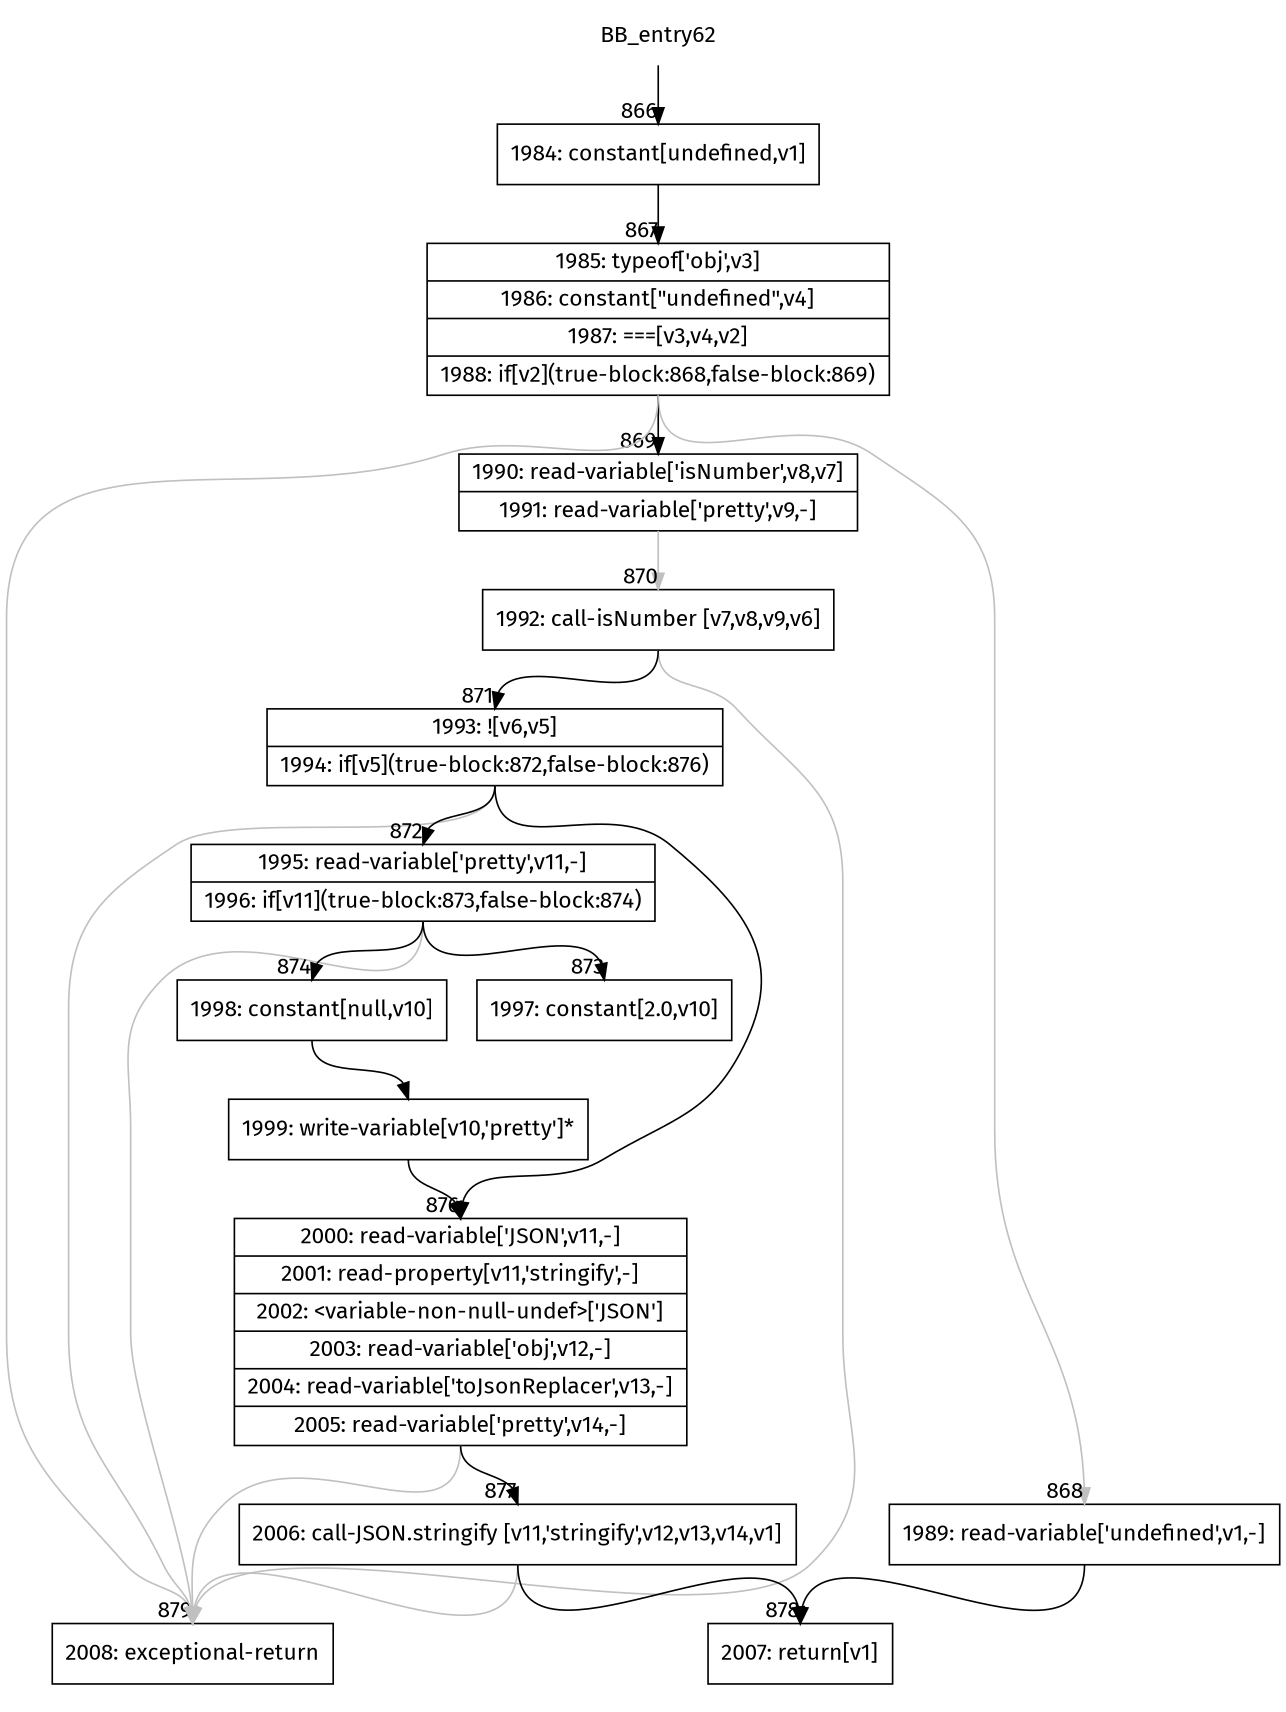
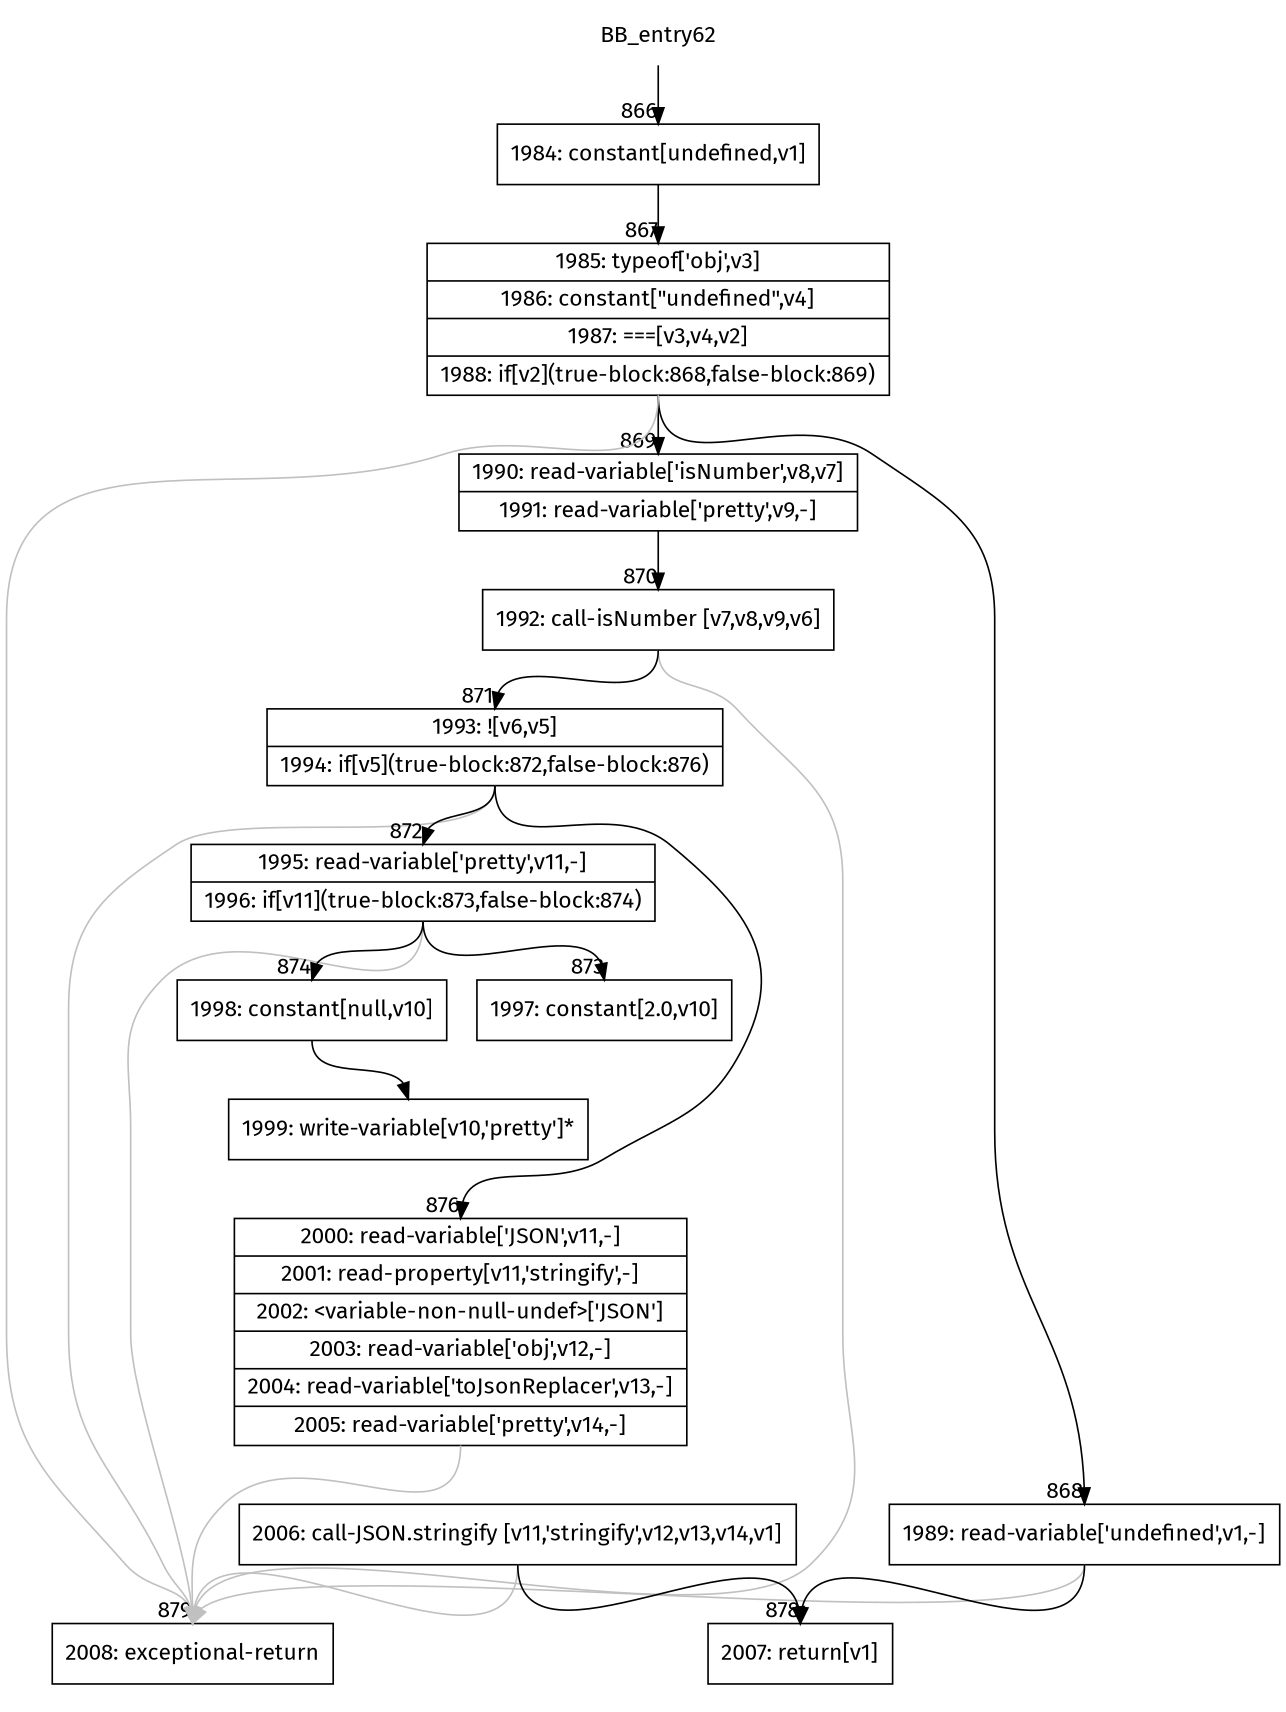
edge "1990: read-variable['isNumber',v8,v7]" -> "1992: call-isNumber [v7,v8,v9,v6]": color gray -> black
edge "1985: typeof['obj',v3]" -> "1989: read-variable['undefined',v1,-]": color gray -> black
edge "1999: write-variable[v10,'pretty']*" -> "2000: read-variable['JSON',v11,-]": removed
edge "2000: read-variable['JSON',v11,-]" -> "2006: call-JSON.stringify [v11,'stringify',v12,v13,v14,v1]": removed
edge "1989: read-variable['undefined',v1,-]" -> "2008: exceptional-return": added
